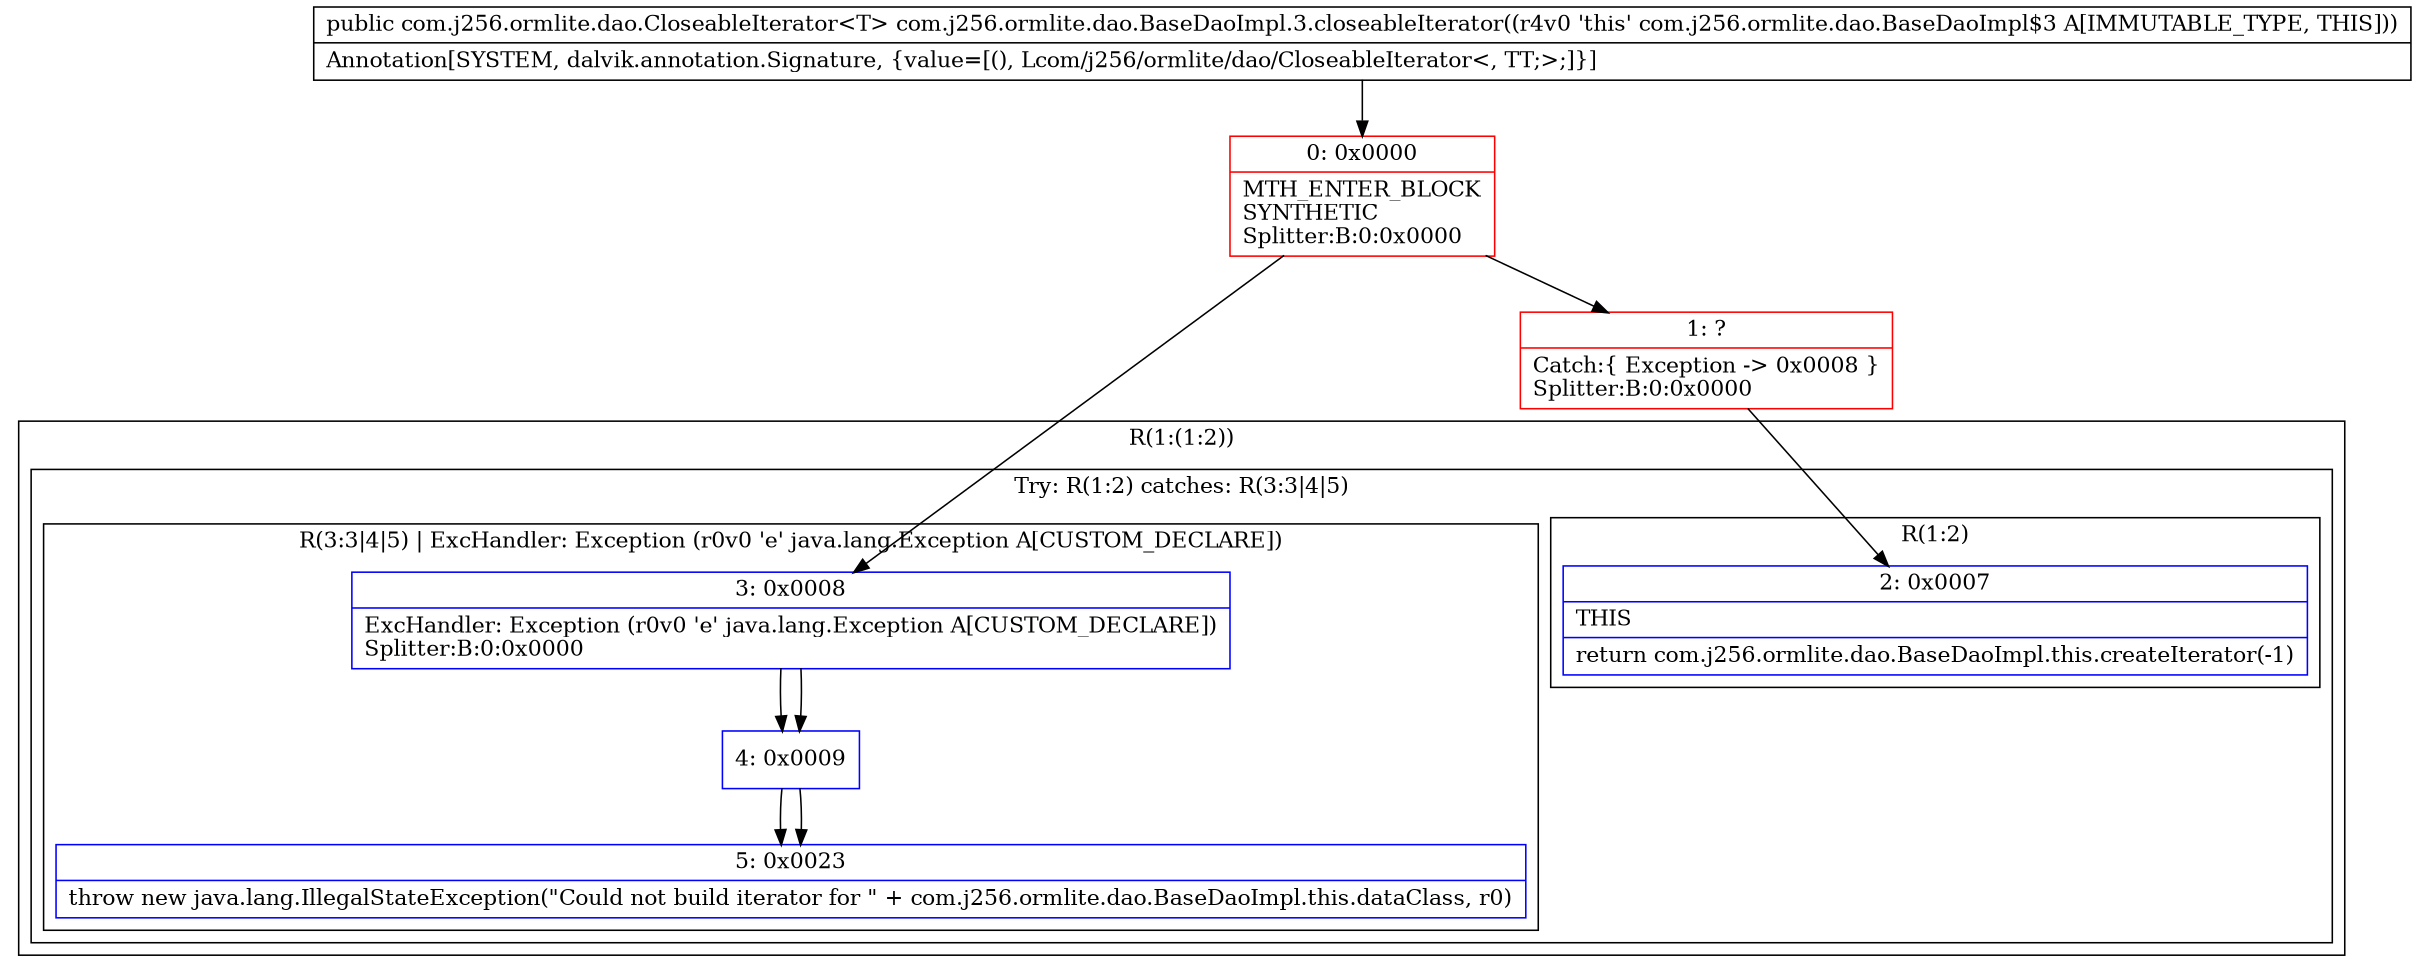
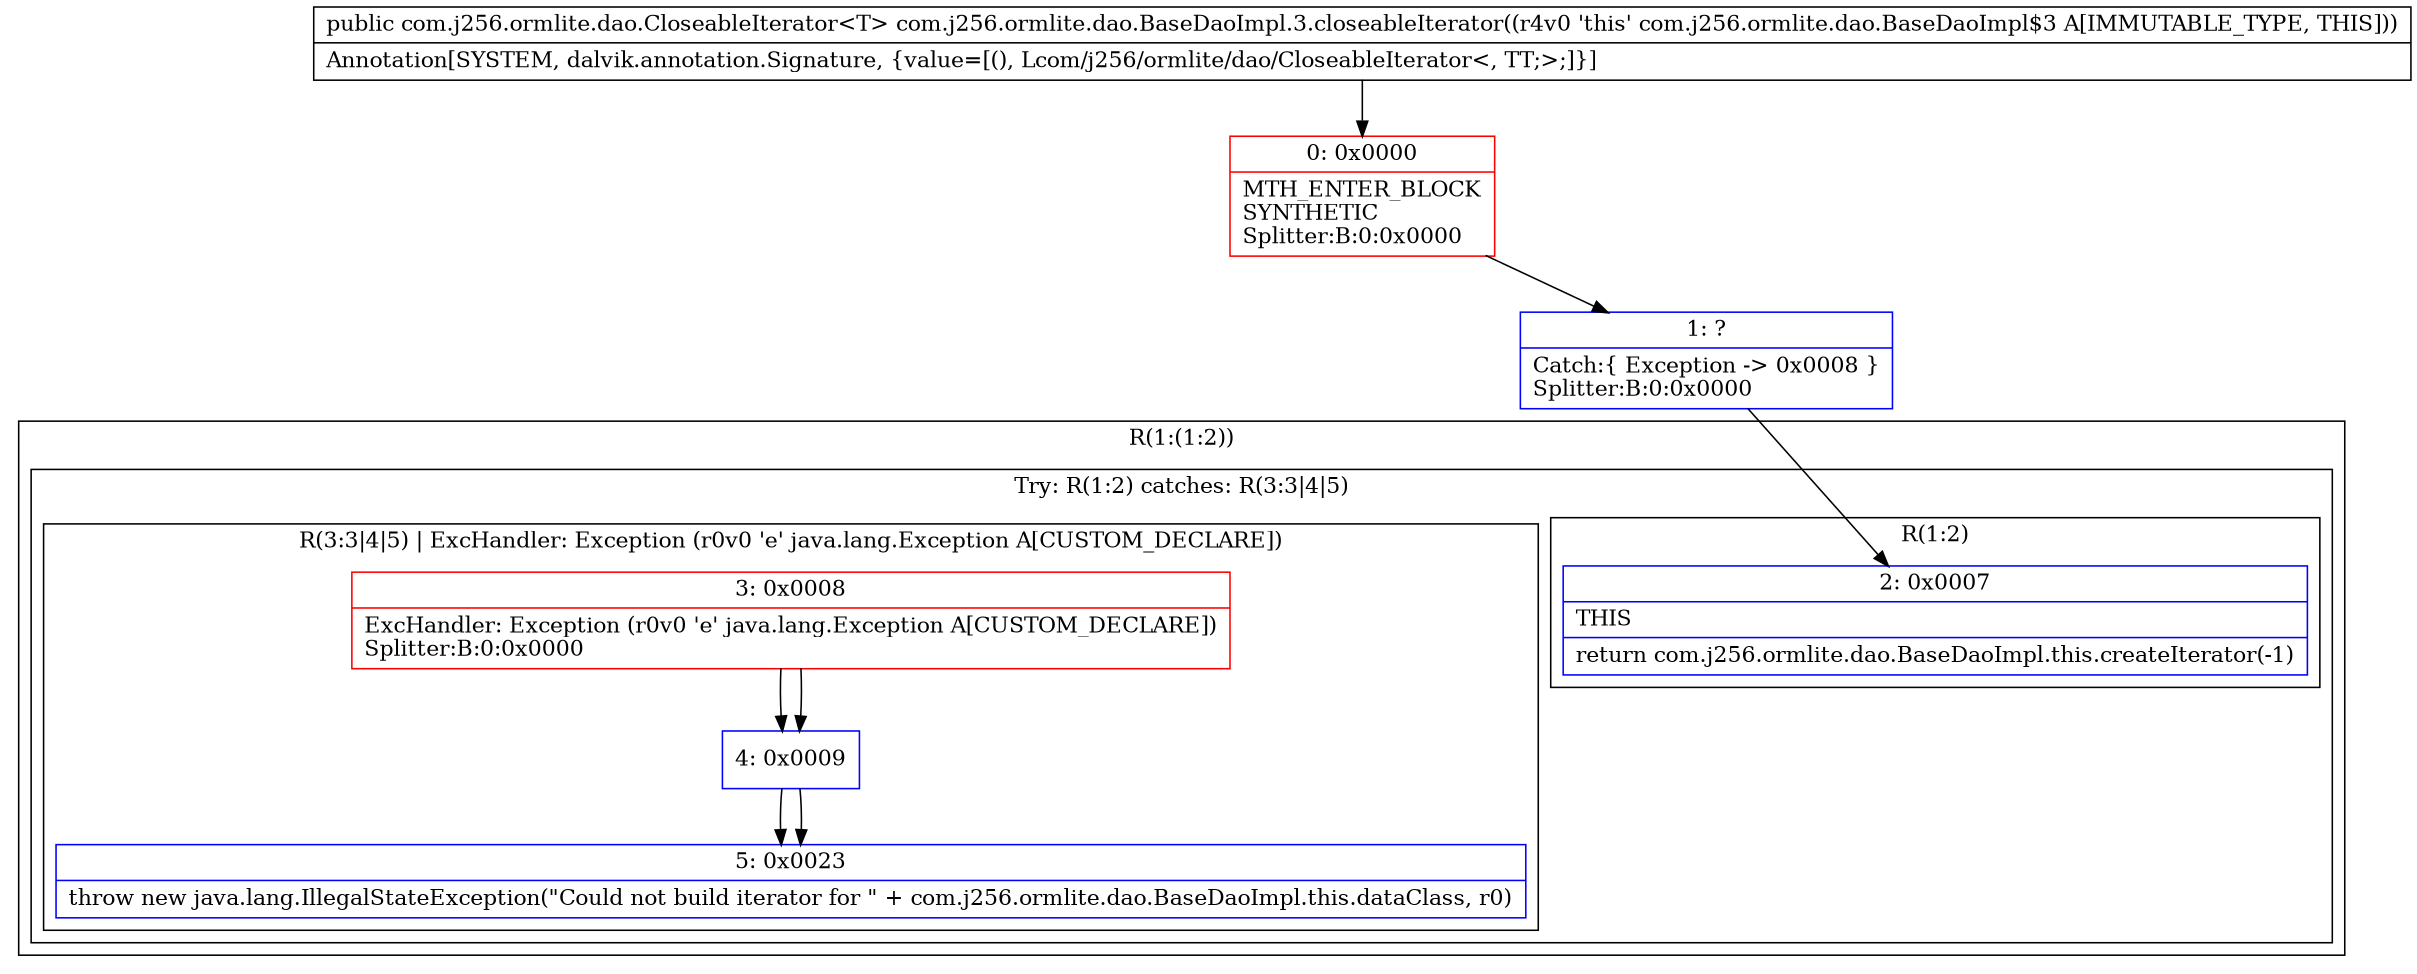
node "1: ?": color red -> blue
edge "0: 0x0000" -> "3: 0x0008": removed
node "3: 0x0008": color blue -> red
